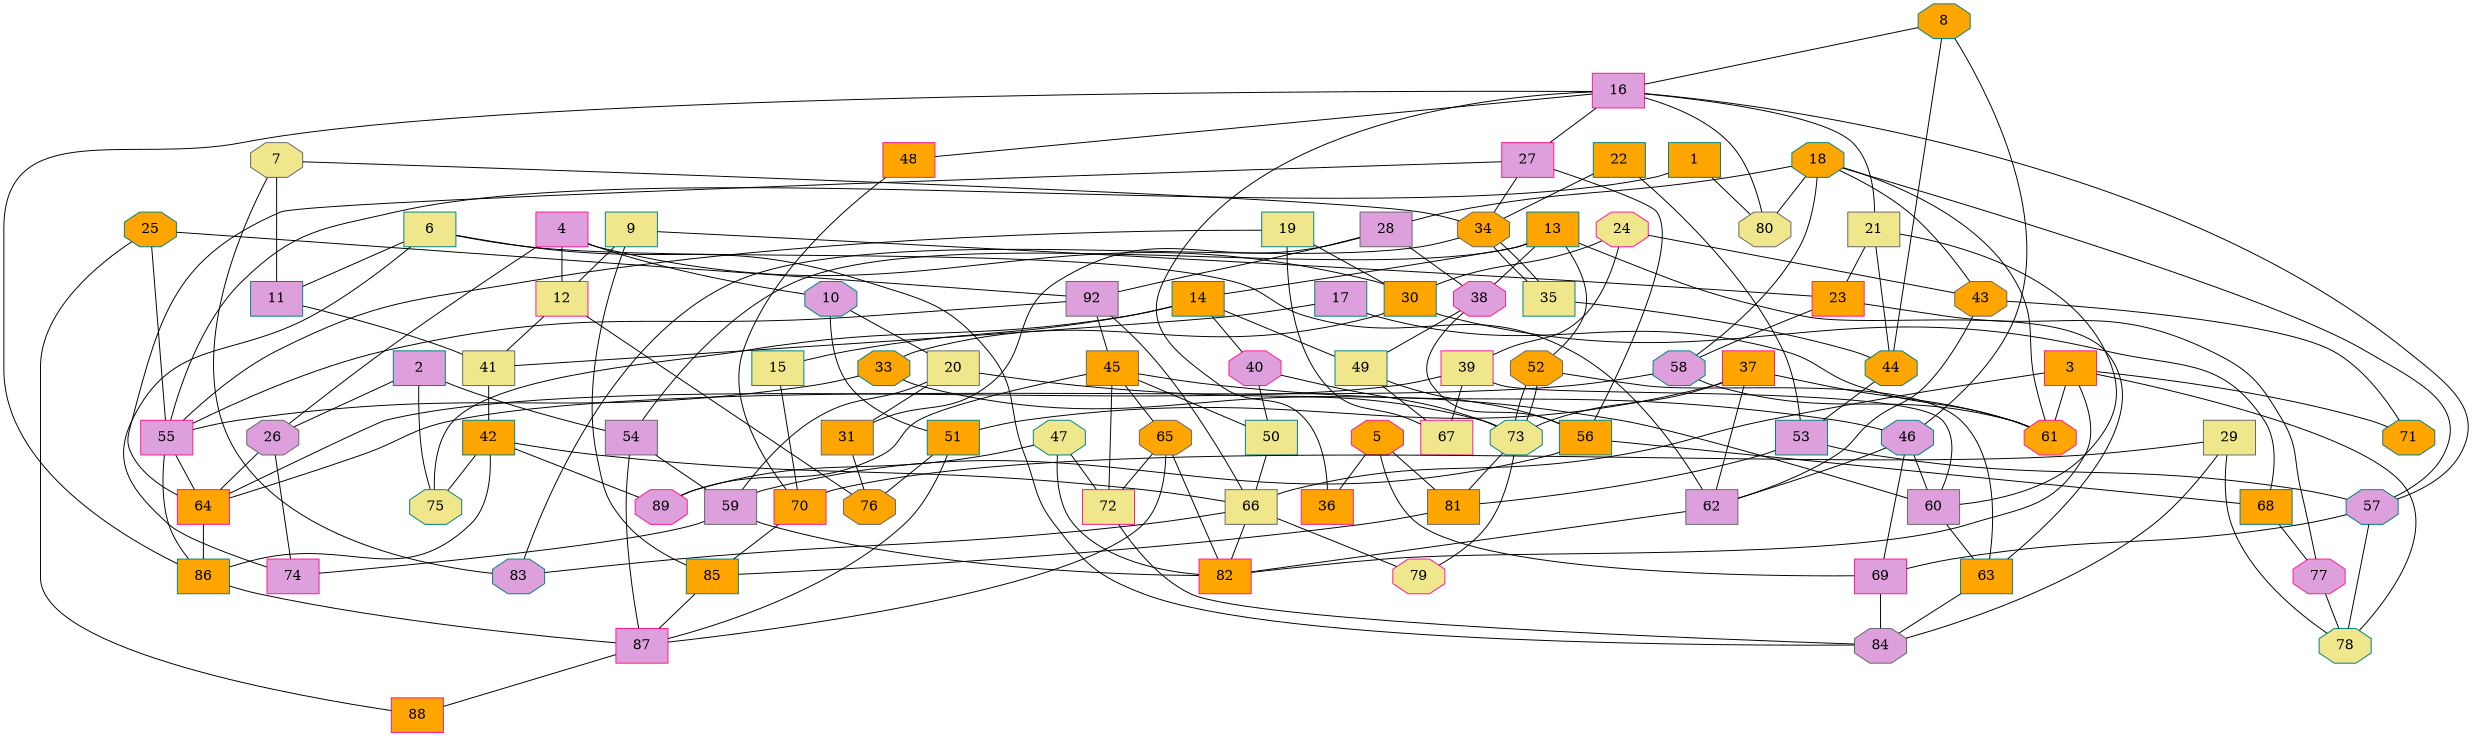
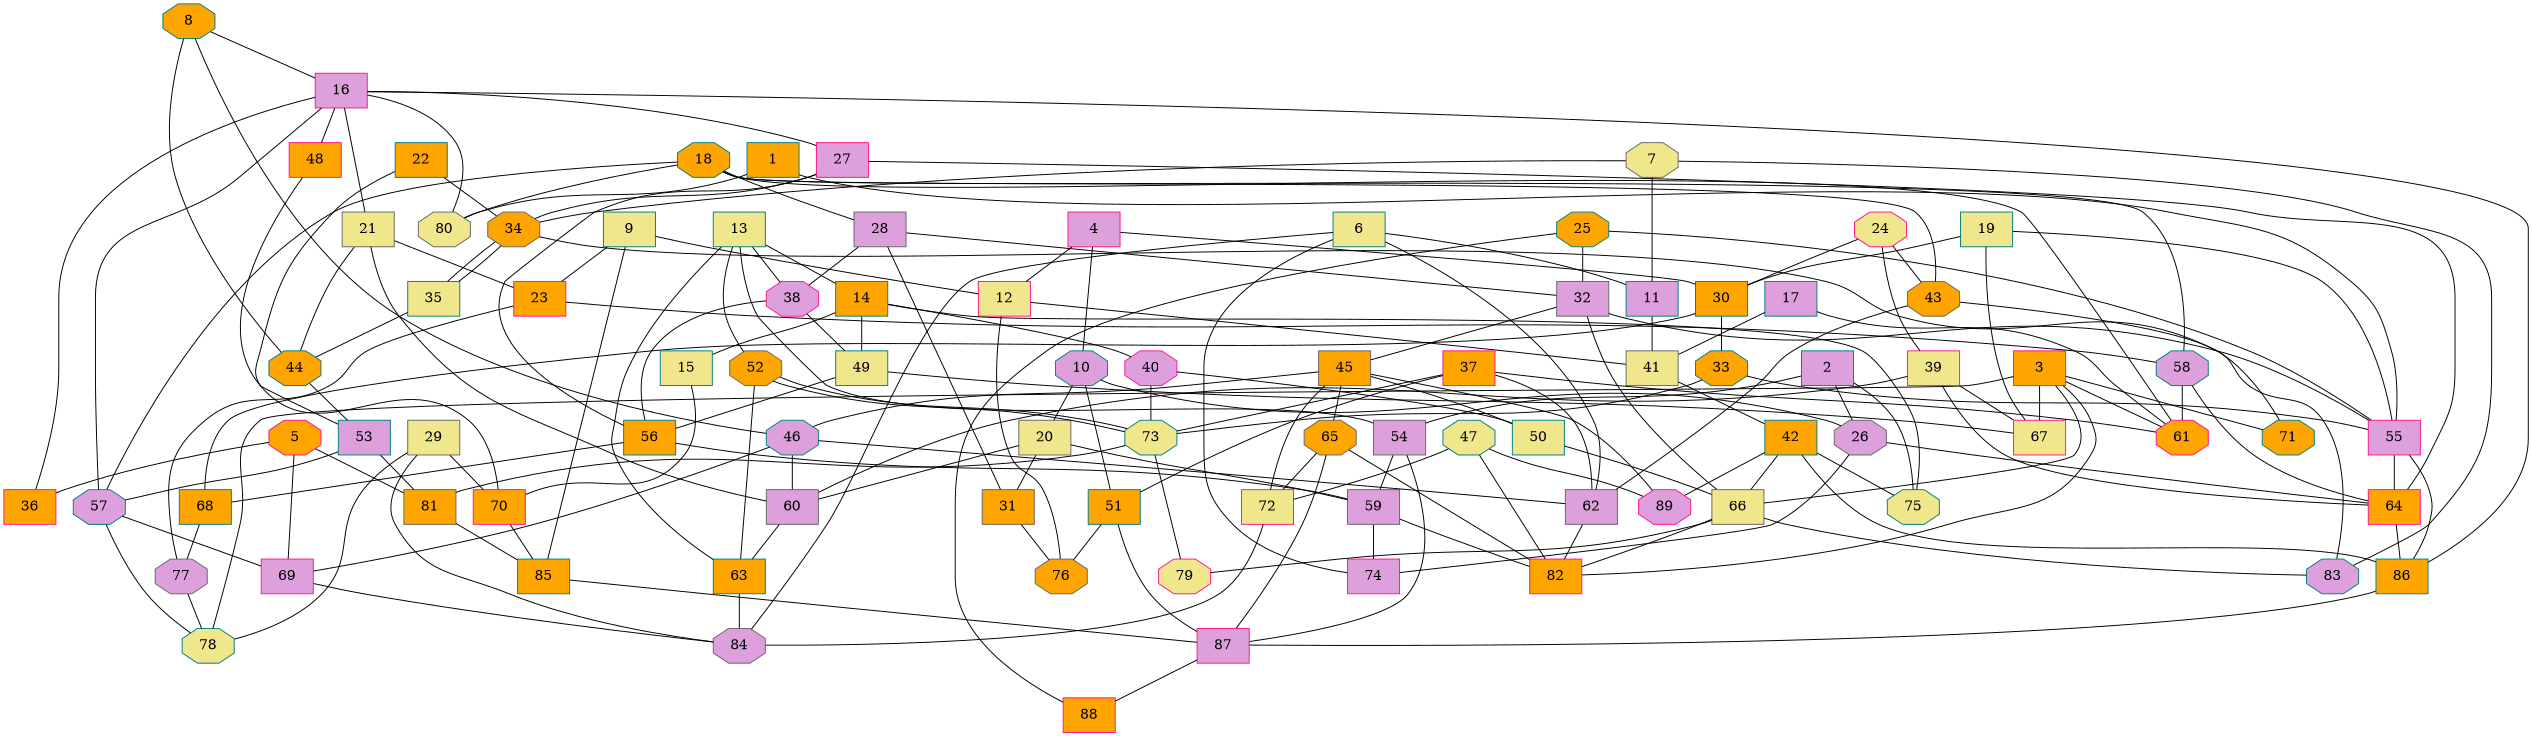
node "13": fillcolor orange -> khaki
node "92": label "92" -> "32"
edge "4" -- "26": now "10" -- "26"
edge "3" -- "67": added
node "77": color deeppink -> gray40
